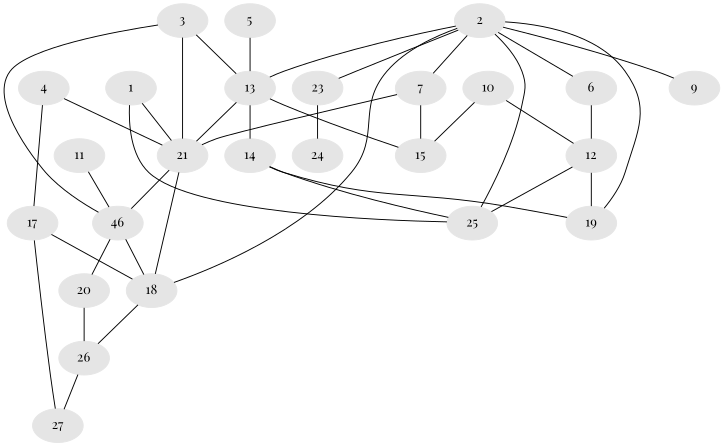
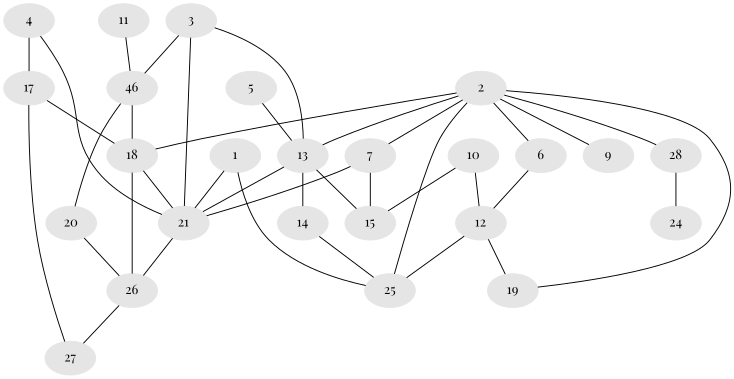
node "23": label "23" -> "28"
edge "21" -- "46": now "21" -- "26"
edge "14" -- "19": removed
